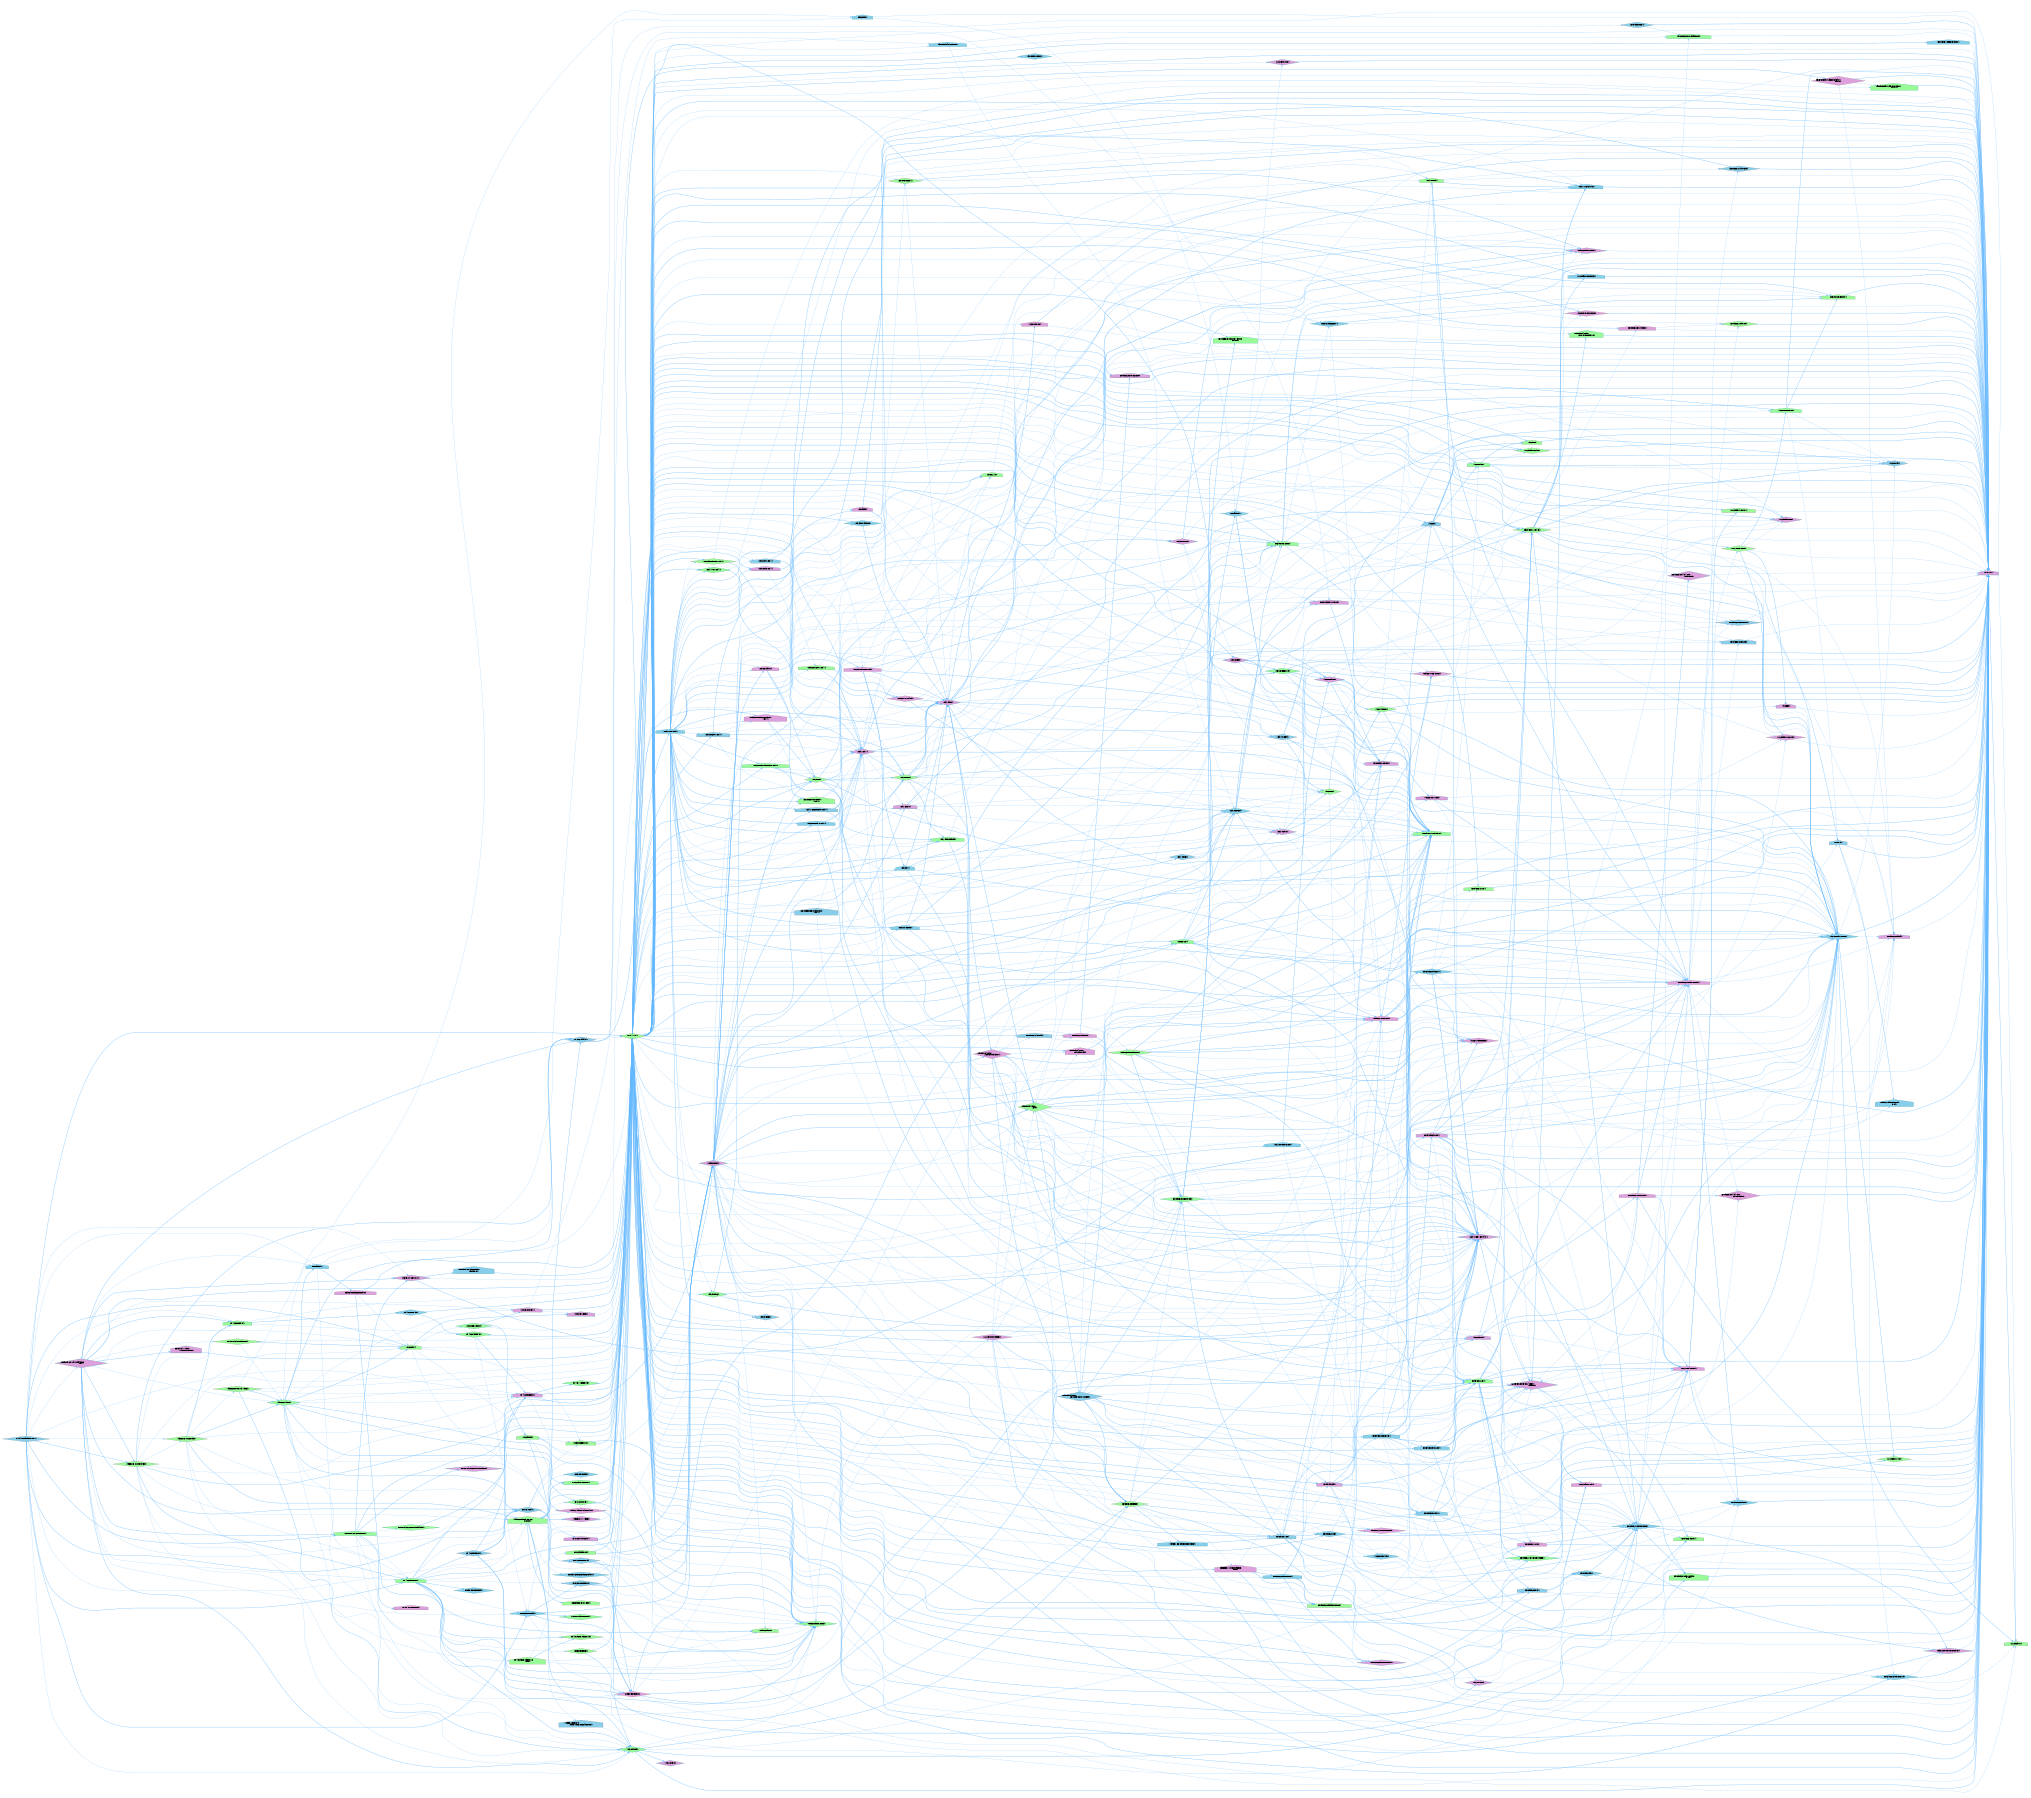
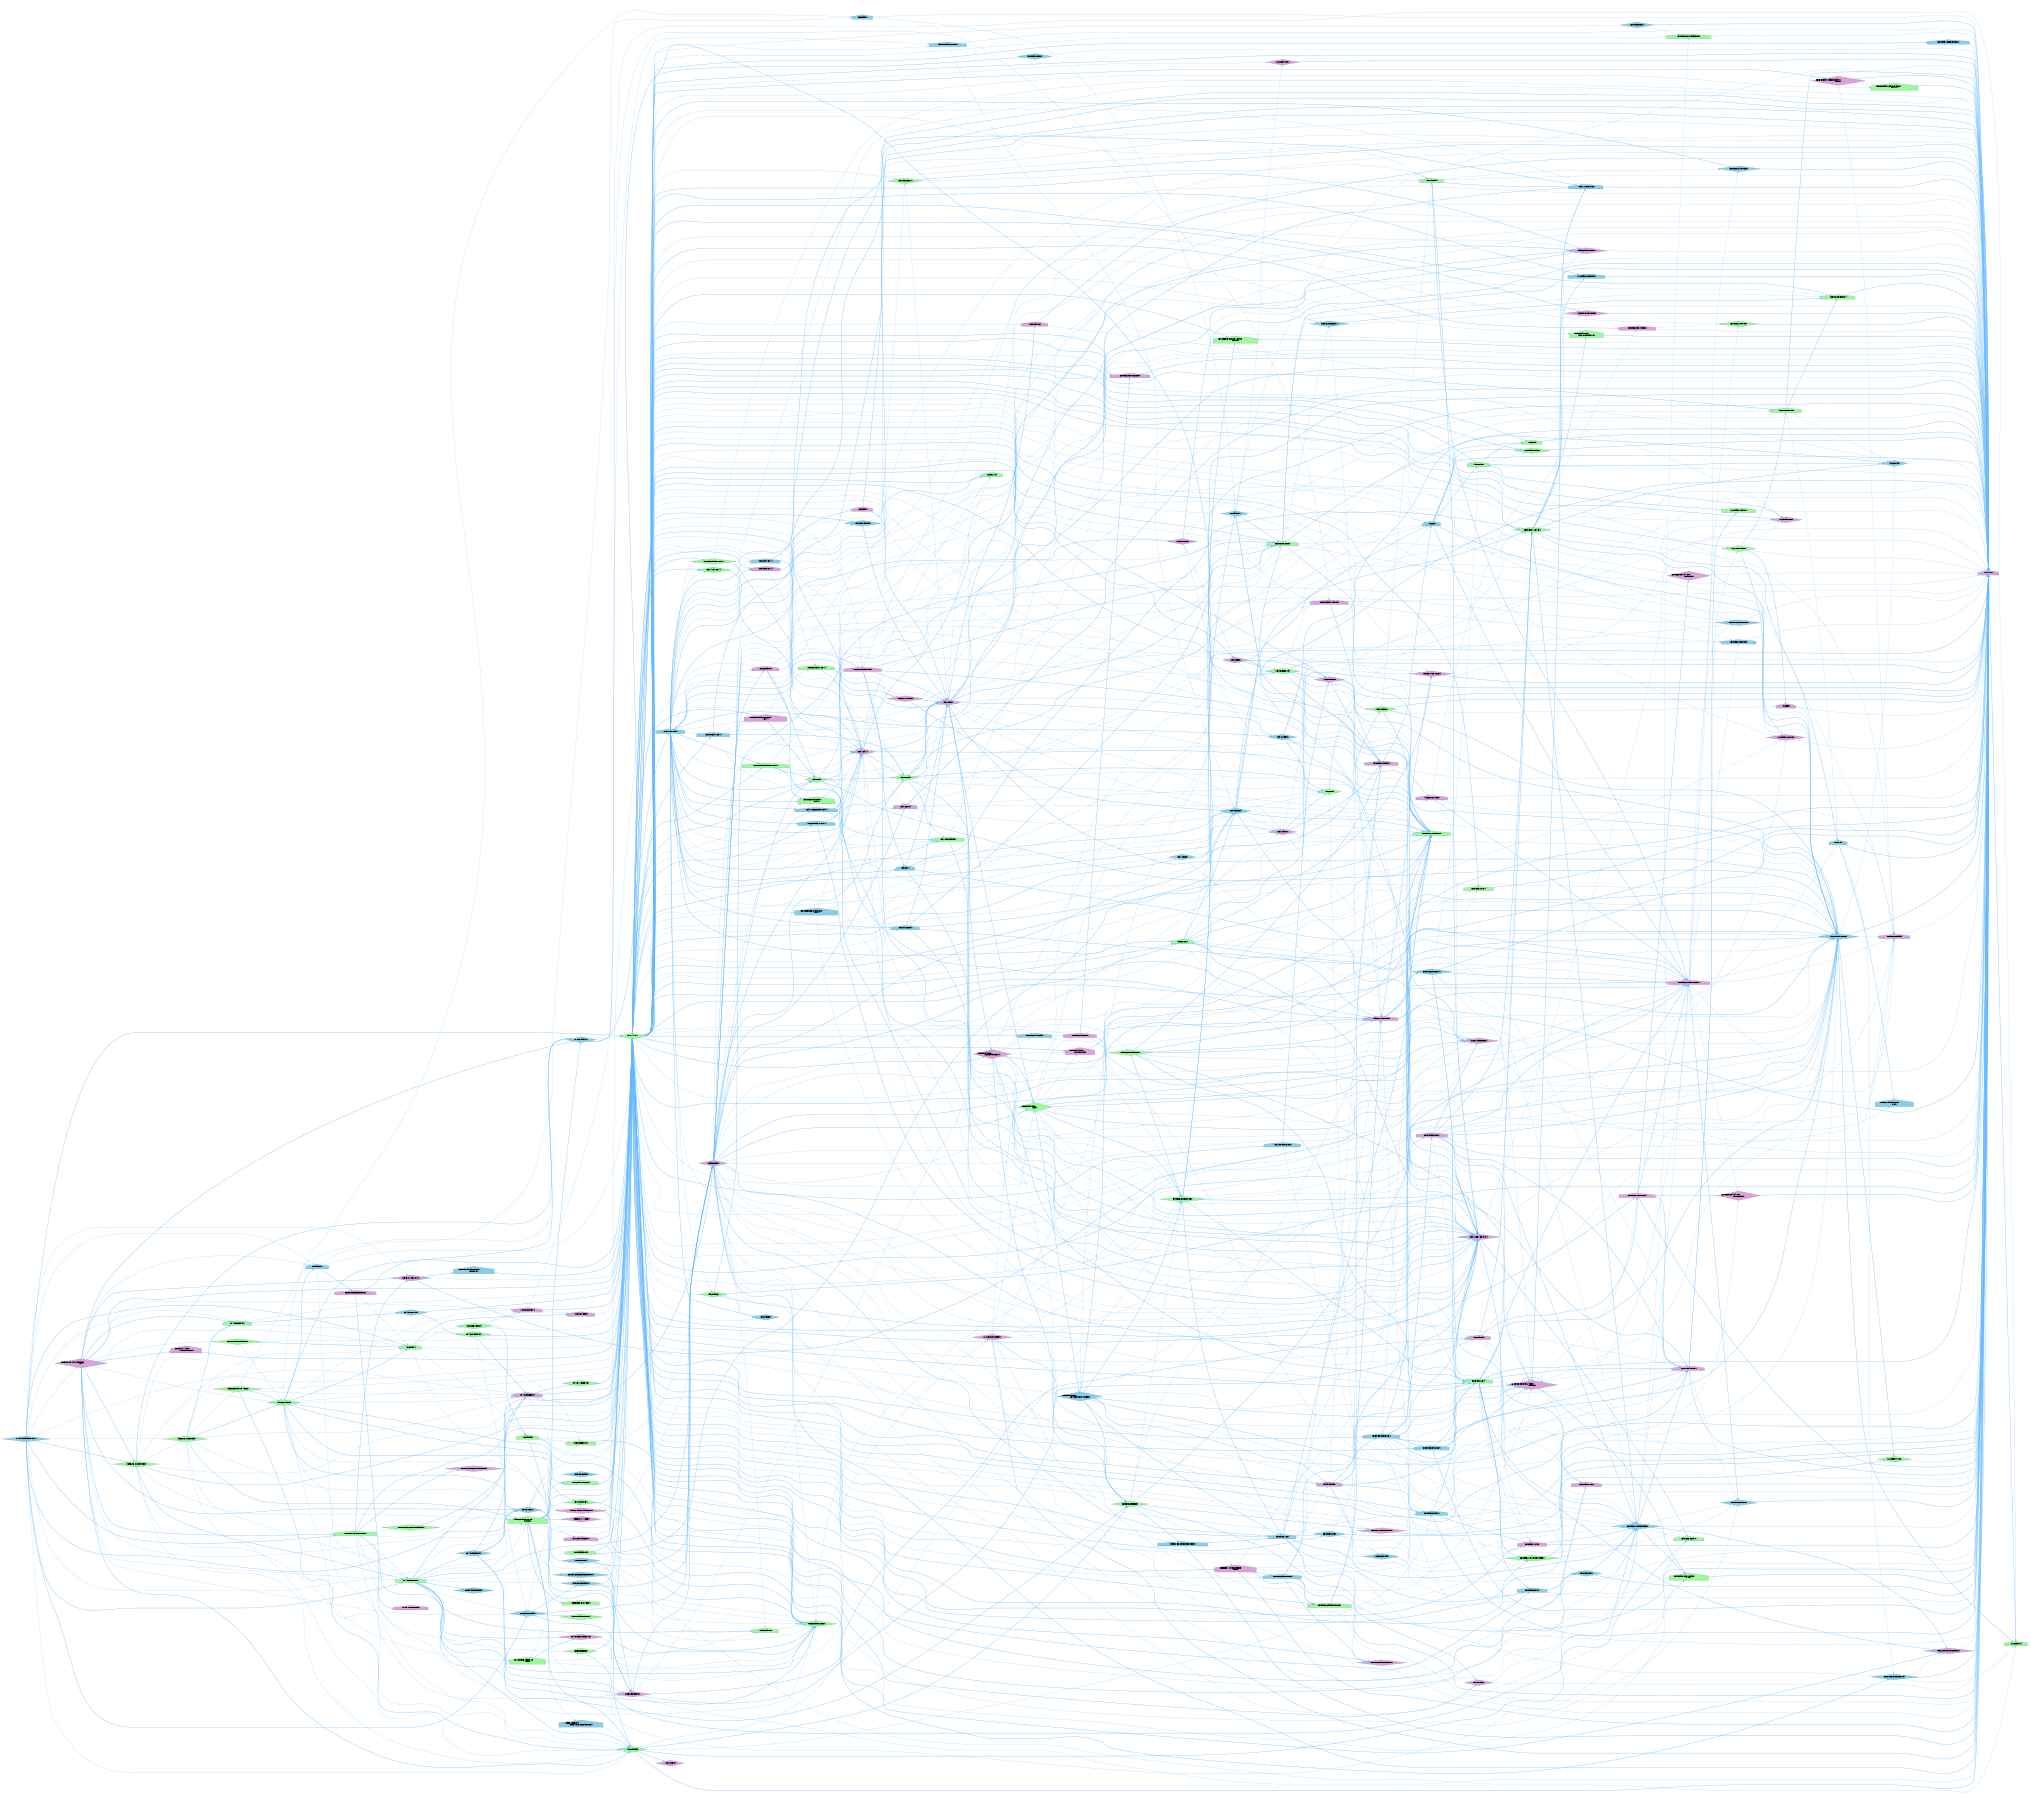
node "TextNamespaceFwd.h": label "TextNamespaceFwd.h" -> "InputCoreTypes.h"
node "Styling/SlateWidgetStyle.h": fillcolor palegreen -> plum
